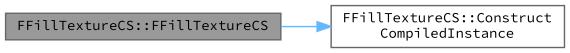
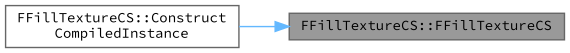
edge "FFillTextureCS::FFillTextureCS" -> "FFillTextureCS::Construct CompiledInstance": reversed
